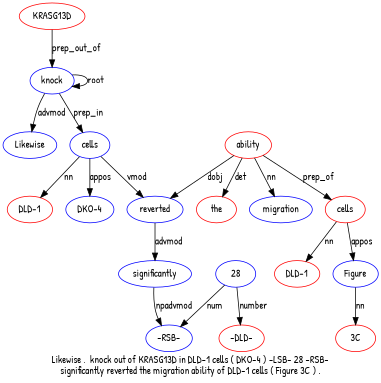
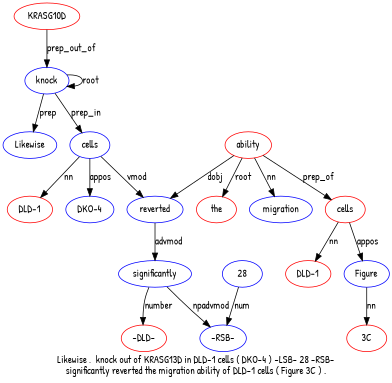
node "KRASG13D": label "KRASG13D" -> "KRASG10D"
edge "knock" -> "Likewise": label "advmod" -> "prep"
edge "ability" -> "the": label "det" -> "root"
edge "28" -> "-DLD-": now "significantly" -> "-DLD-"
